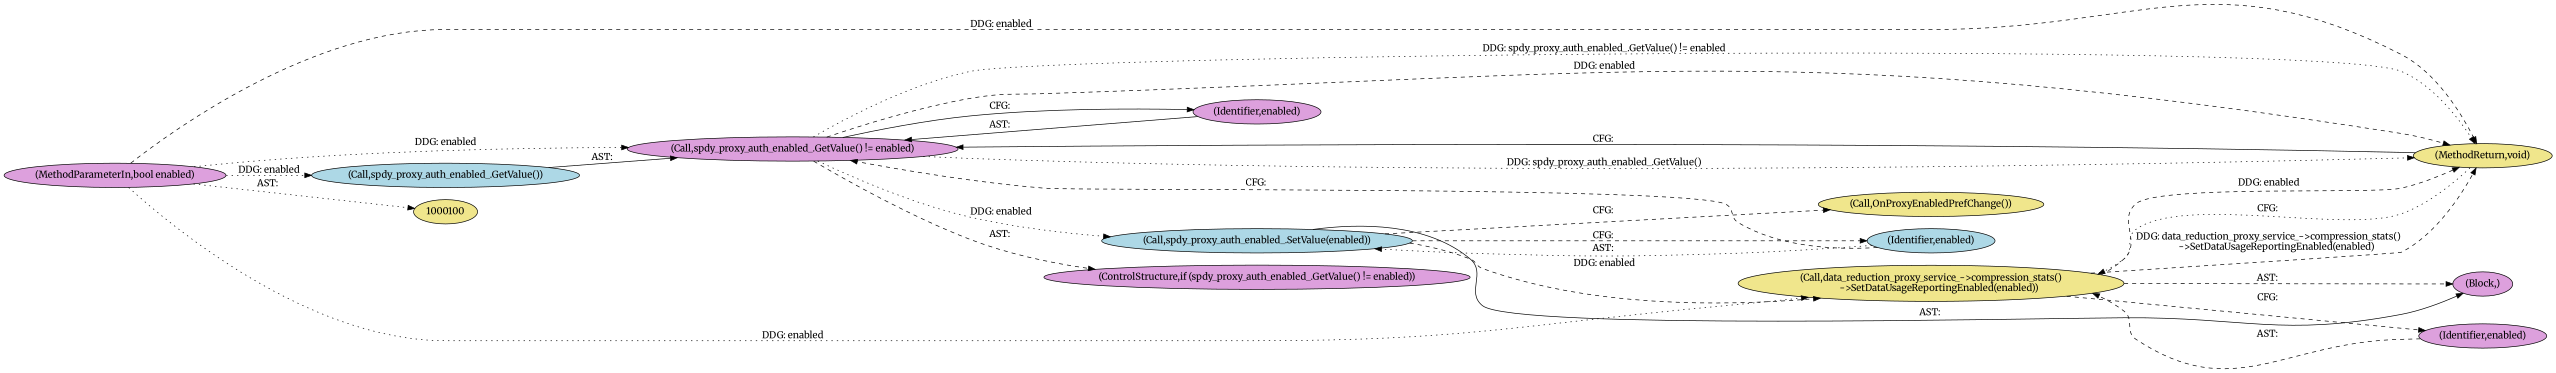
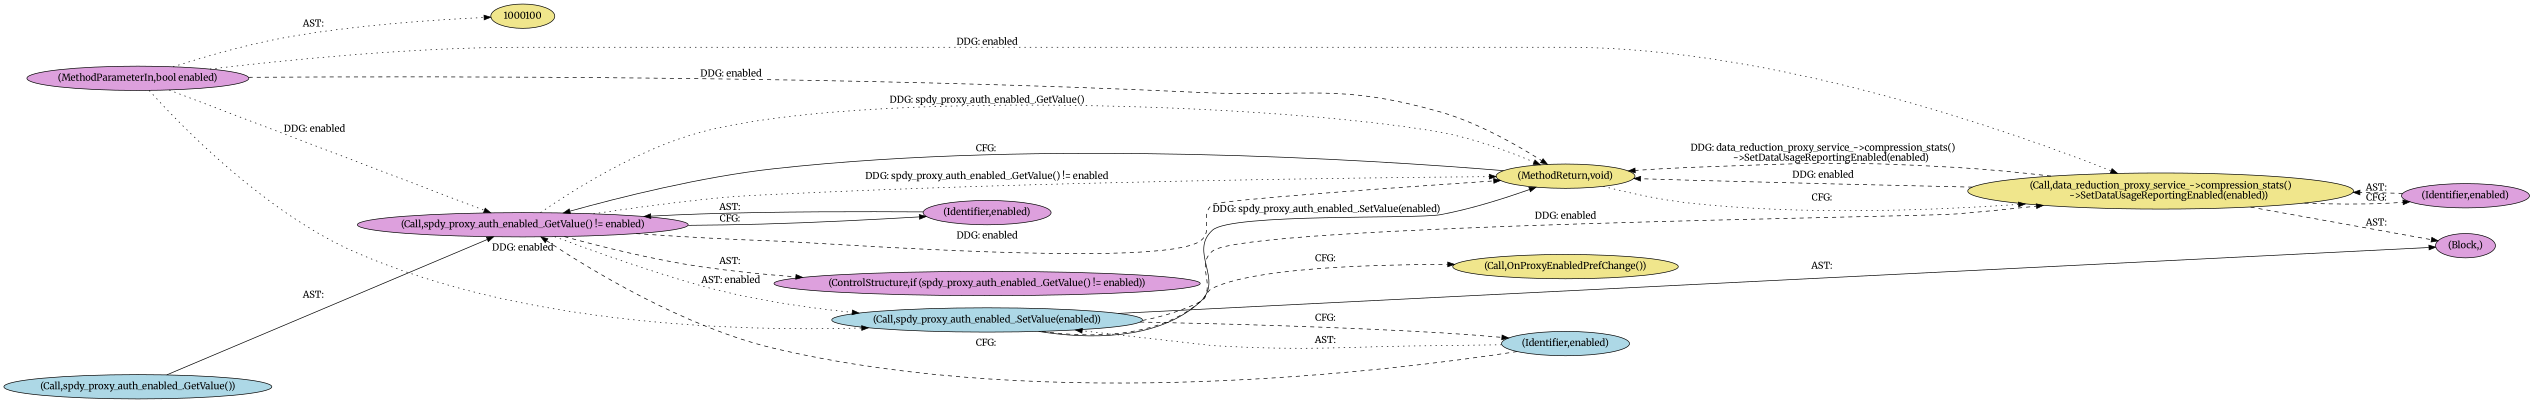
edge "(MethodParameterIn,bool enabled)" -> "(Call,spdy_proxy_auth_enabled_.GetValue())": now "(MethodParameterIn,bool enabled)" -> "(Call,spdy_proxy_auth_enabled_.SetValue(enabled))"
edge "(Call,spdy_proxy_auth_enabled_.GetValue() != enabled)" -> "(Call,spdy_proxy_auth_enabled_.SetValue(enabled))": label "DDG: enabled" -> "AST: enabled"
edge "(Call,spdy_proxy_auth_enabled_.SetValue(enabled))" -> "(MethodReturn,void)": added, label "DDG: spdy_proxy_auth_enabled_.SetValue(enabled)"
